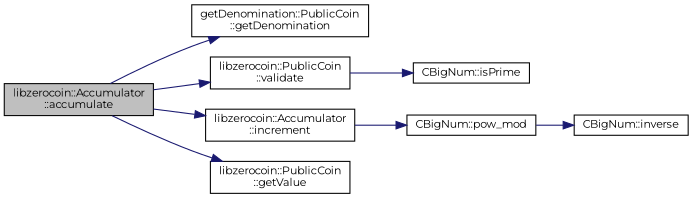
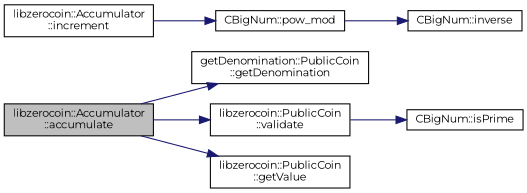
edge "libzerocoin::Accumulator ::accumulate" -> "libzerocoin::Accumulator ::increment": removed
